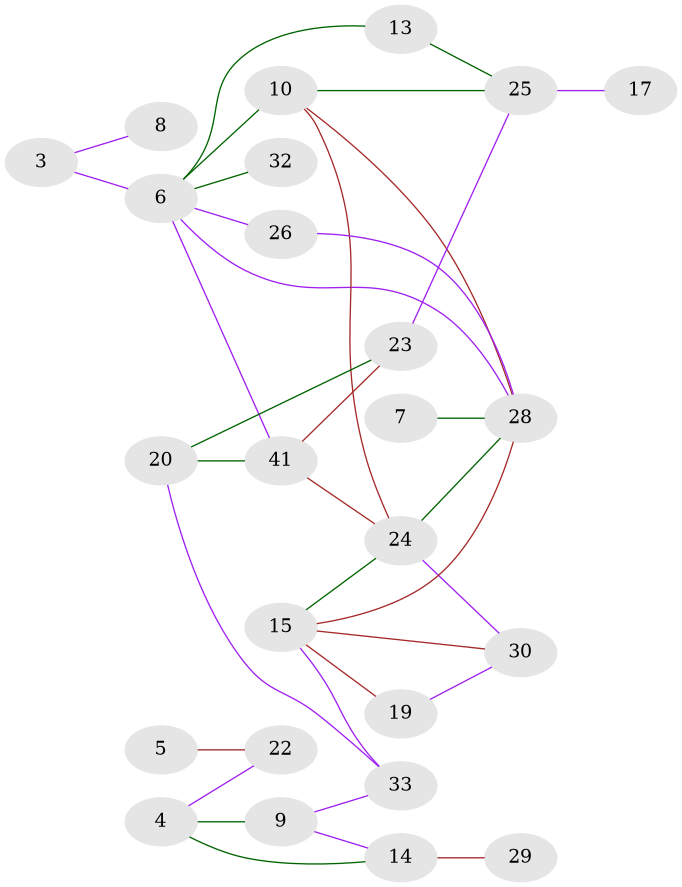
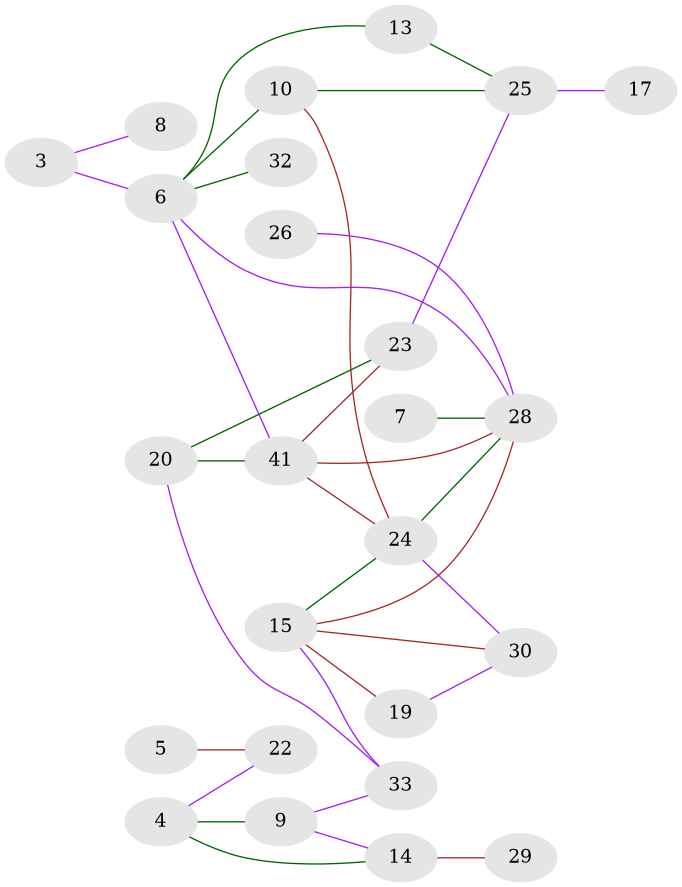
edge "6" -- "26": removed
edge "10" -- "28": now "41" -- "28"
